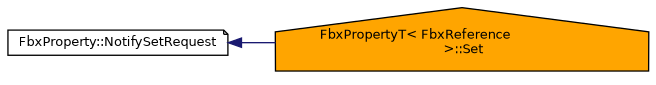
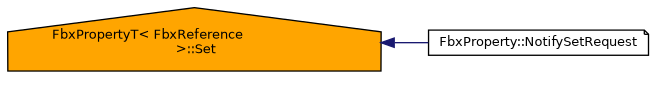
edge "FbxPropertyT< FbxReference >::Set" -> "FbxProperty::NotifySetRequest": reversed
